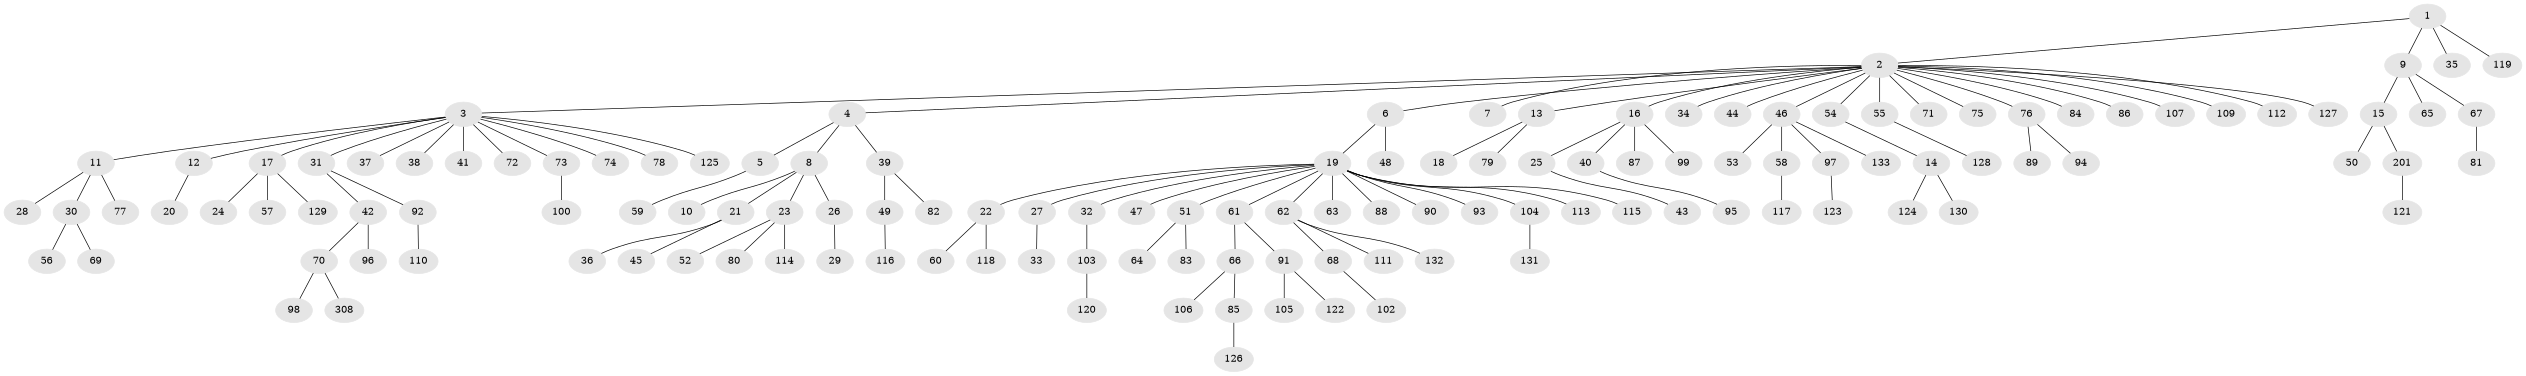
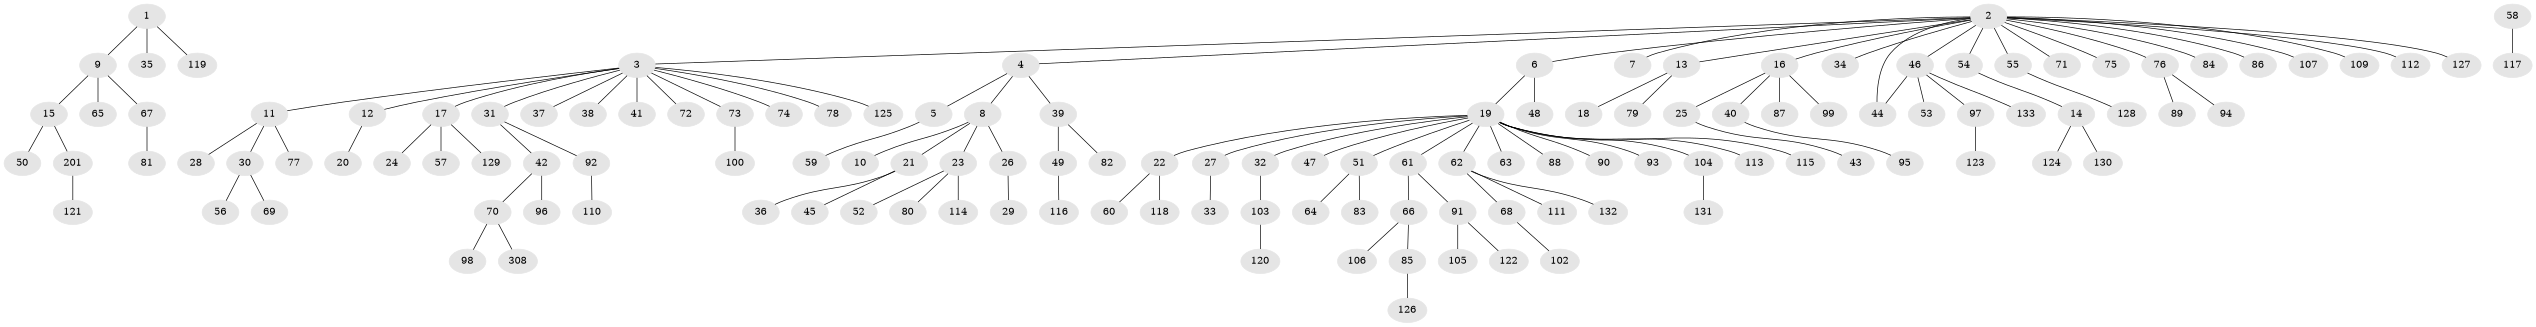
edge "1" -- "2": removed
edge "46" -- "58": now "46" -- "44"
